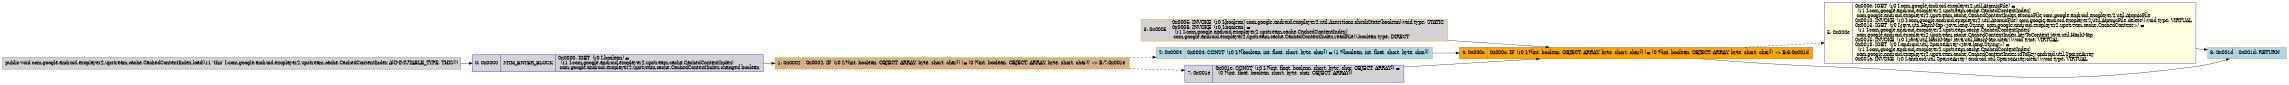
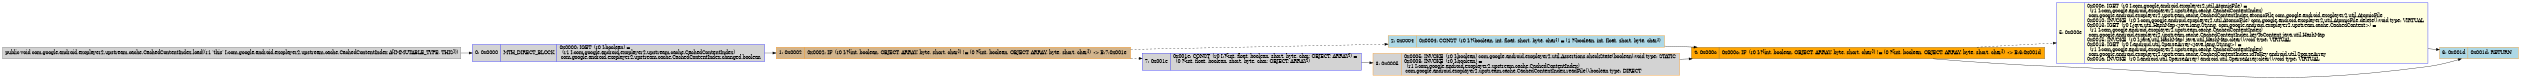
node "0: 0x0000": text "MTH_ENTER_BLOCK" -> "MTH_DIRECT_BLOCK"
edge "7: 0x001e" -> "4: 0x000c": now "7: 0x001e" -> "3: 0x0005"
